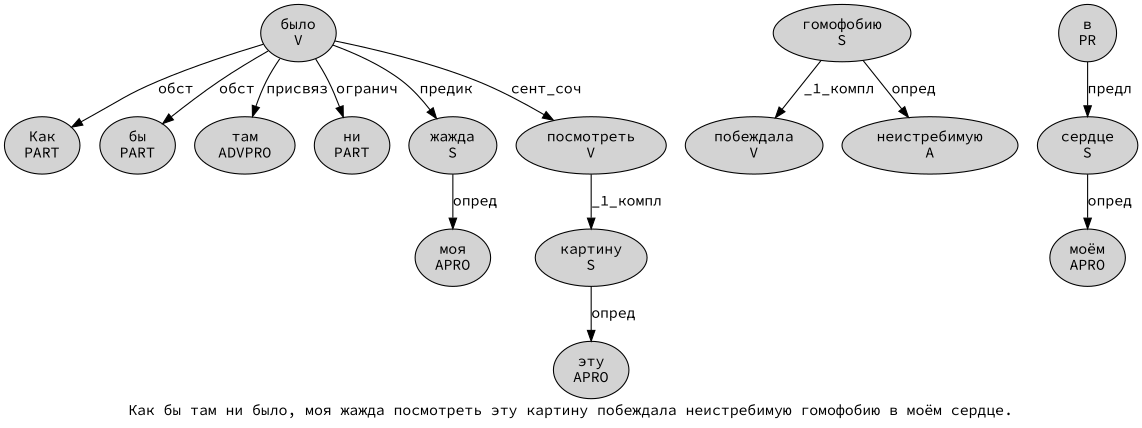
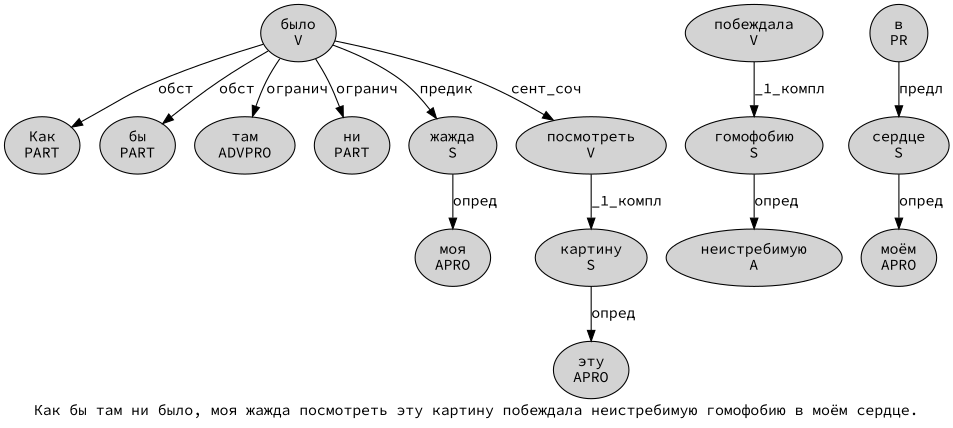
edge "гомофобию S" -> "побеждала V": reversed
edge "было V" -> "там ADVPRO": label "присвяз" -> "огранич"
